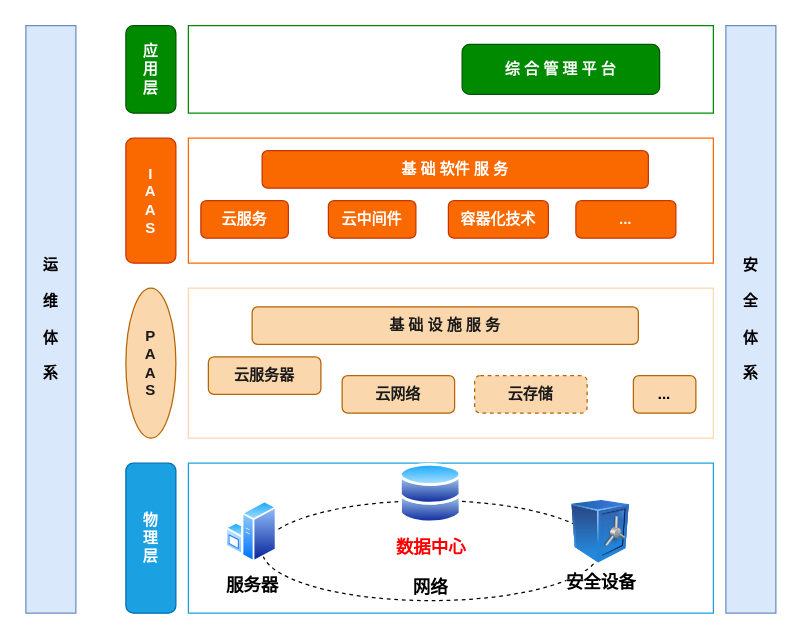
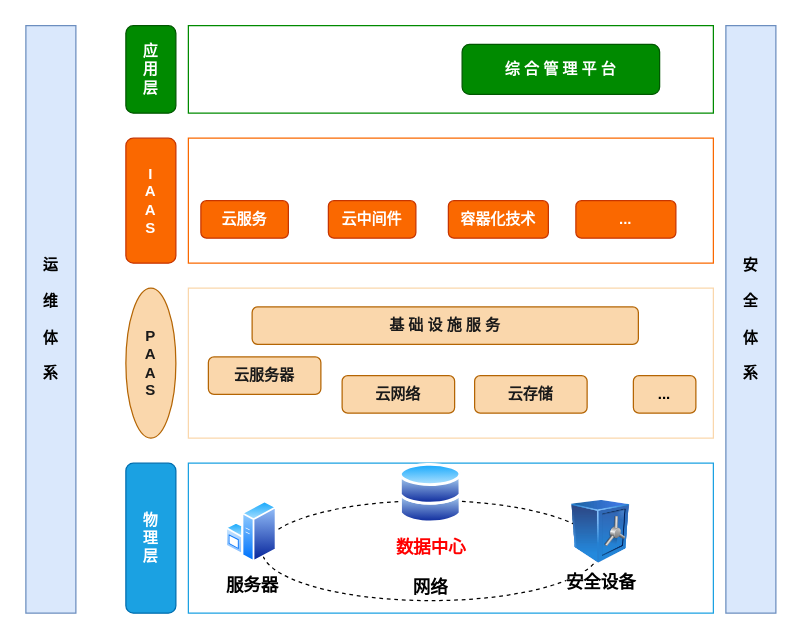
node "基 础 软件 服 务": removed
node "云存储": style dashed -> solid
